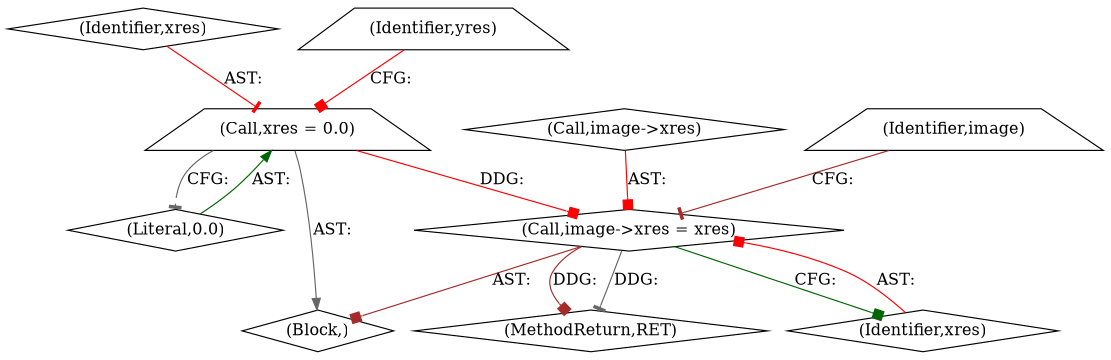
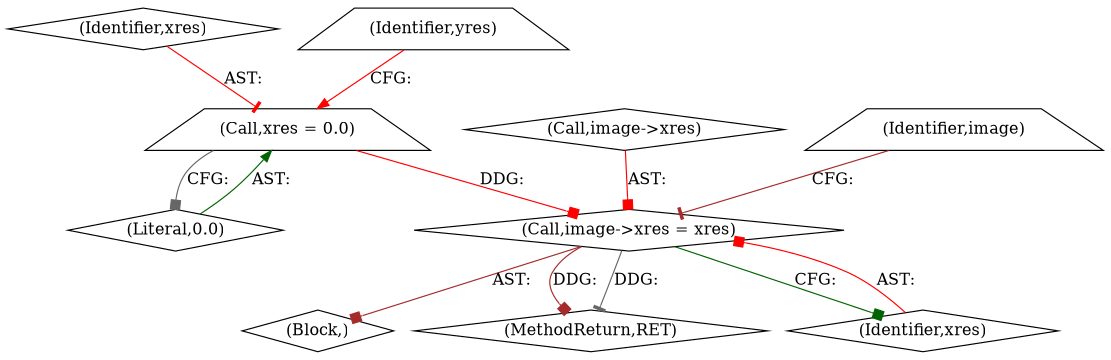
edge "(Identifier,yres)" -> "(Call,xres = 0.0)": arrowhead box -> normal
edge "(Call,xres = 0.0)" -> "(Literal,0.0)": arrowhead tee -> box
edge "(Call,xres = 0.0)" -> "(Block,)": removed, label "AST:"
